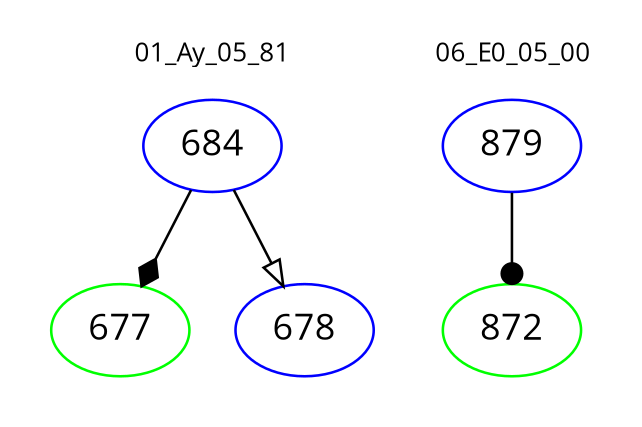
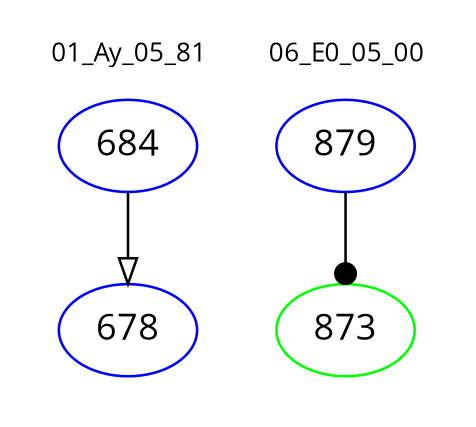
node "677": removed
node "872": label "872" -> "873"
